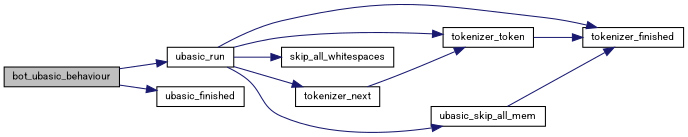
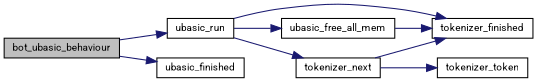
edge "ubasic_run" -> "tokenizer_token": removed
edge "tokenizer_token" -> "tokenizer_finished": now "tokenizer_next" -> "tokenizer_finished"
node "skip_all_whitespaces": removed
node "ubasic_skip_all_mem": label "ubasic_skip_all_mem" -> "ubasic_free_all_mem"
